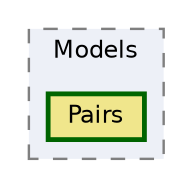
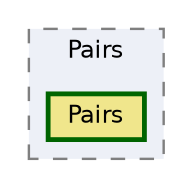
cluster "Models": label "Models" -> "Pairs"
